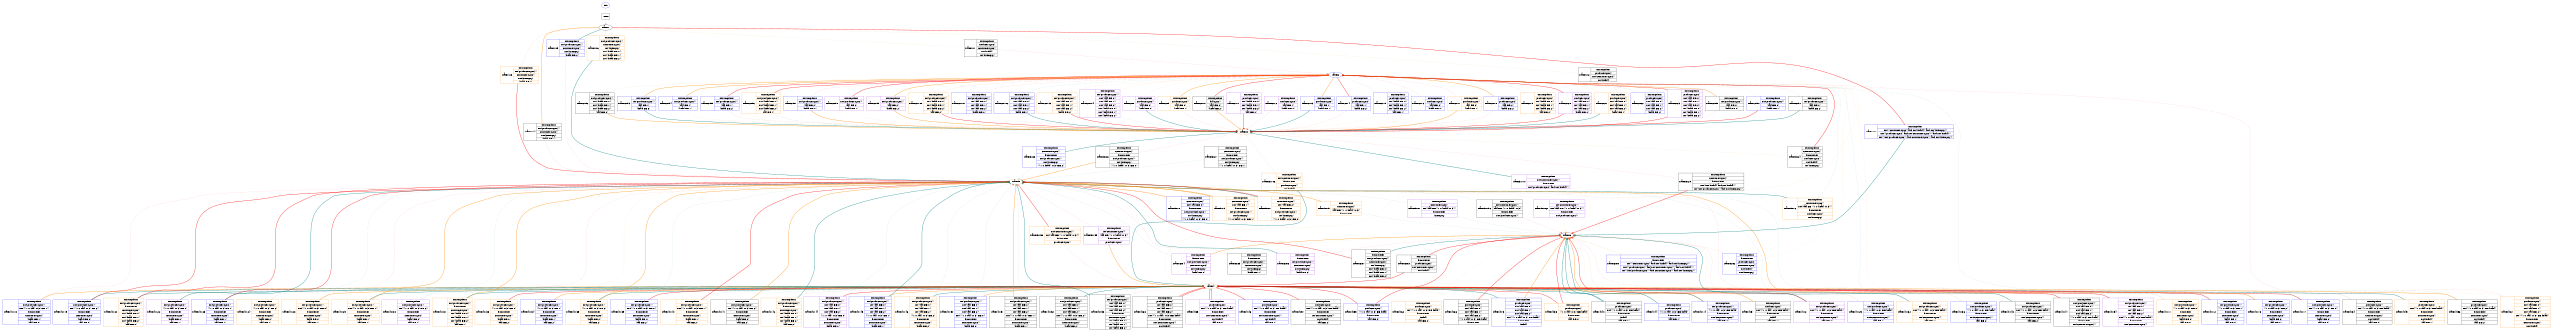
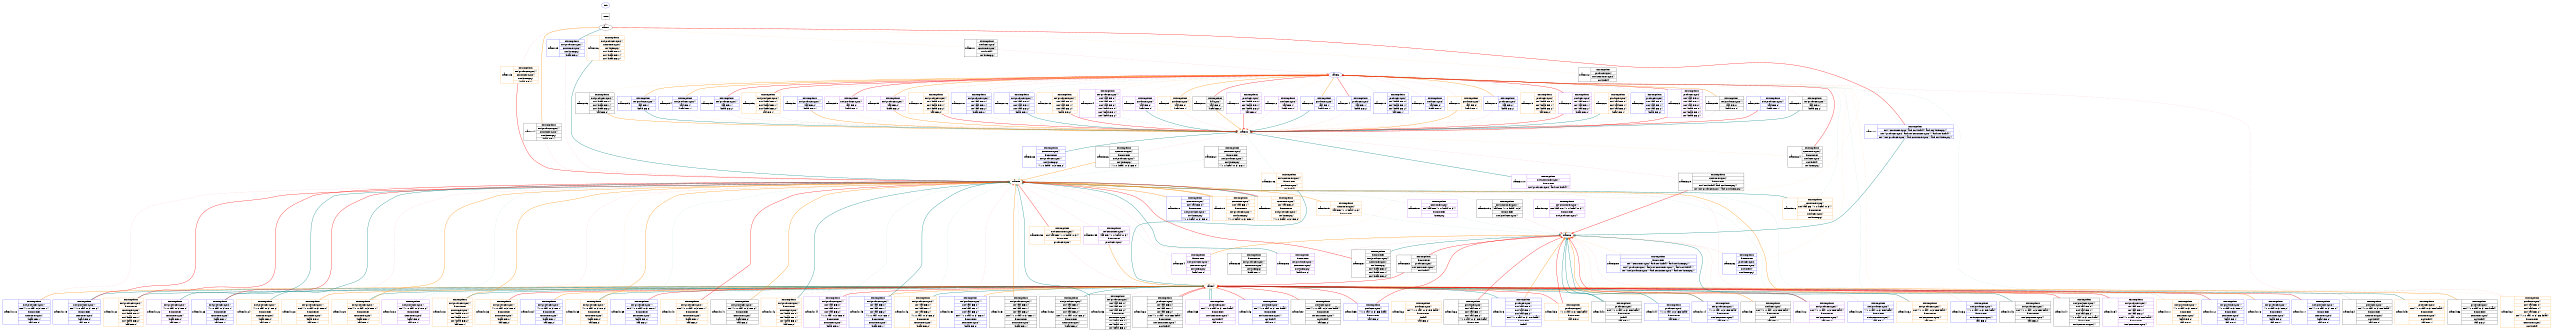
node "state_3_29": text "not((not(is_full) and not(is_full)))" -> "not((not(is_full) and not(is_empty)))"
edge "state_4_124" -> "state_5": style dotted -> bold
